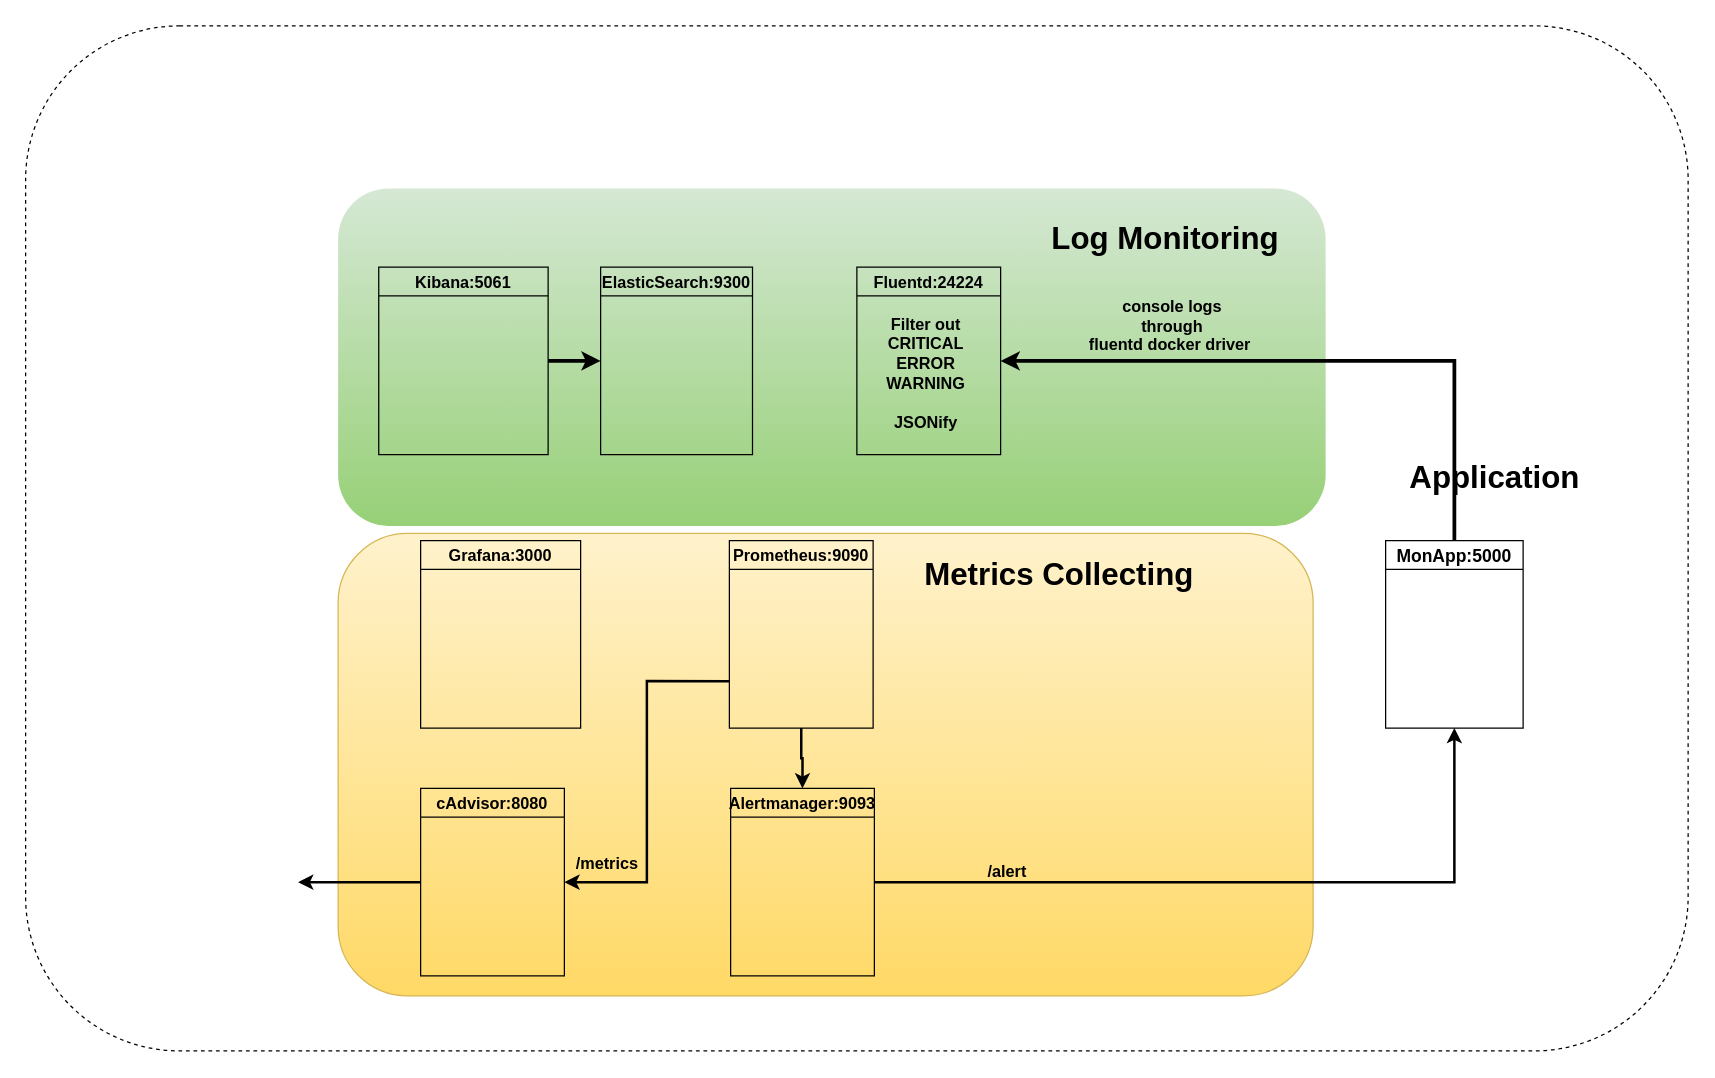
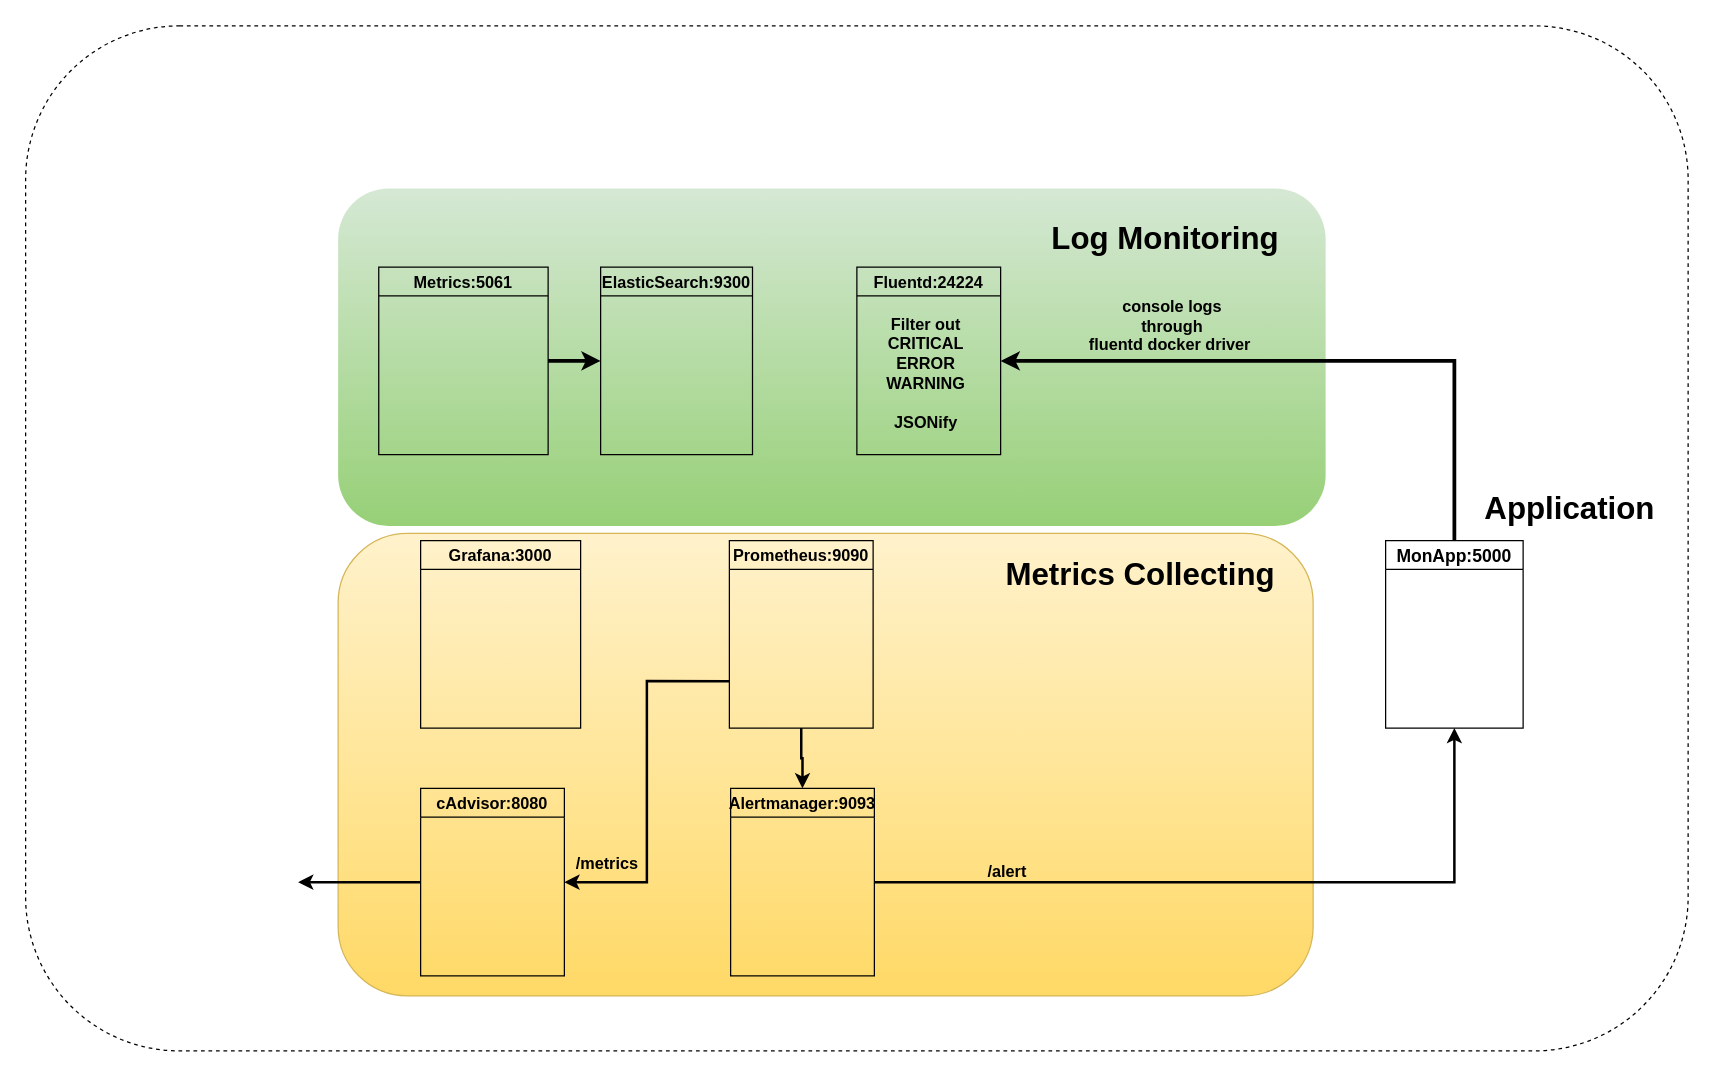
node "Kibana:5061": label "Kibana:5061" -> "Metrics:5061"
node "Application": moved (1494, 476) -> (1569, 507)
node "Metrics Collecting": moved (1059, 573) -> (1141, 573)
